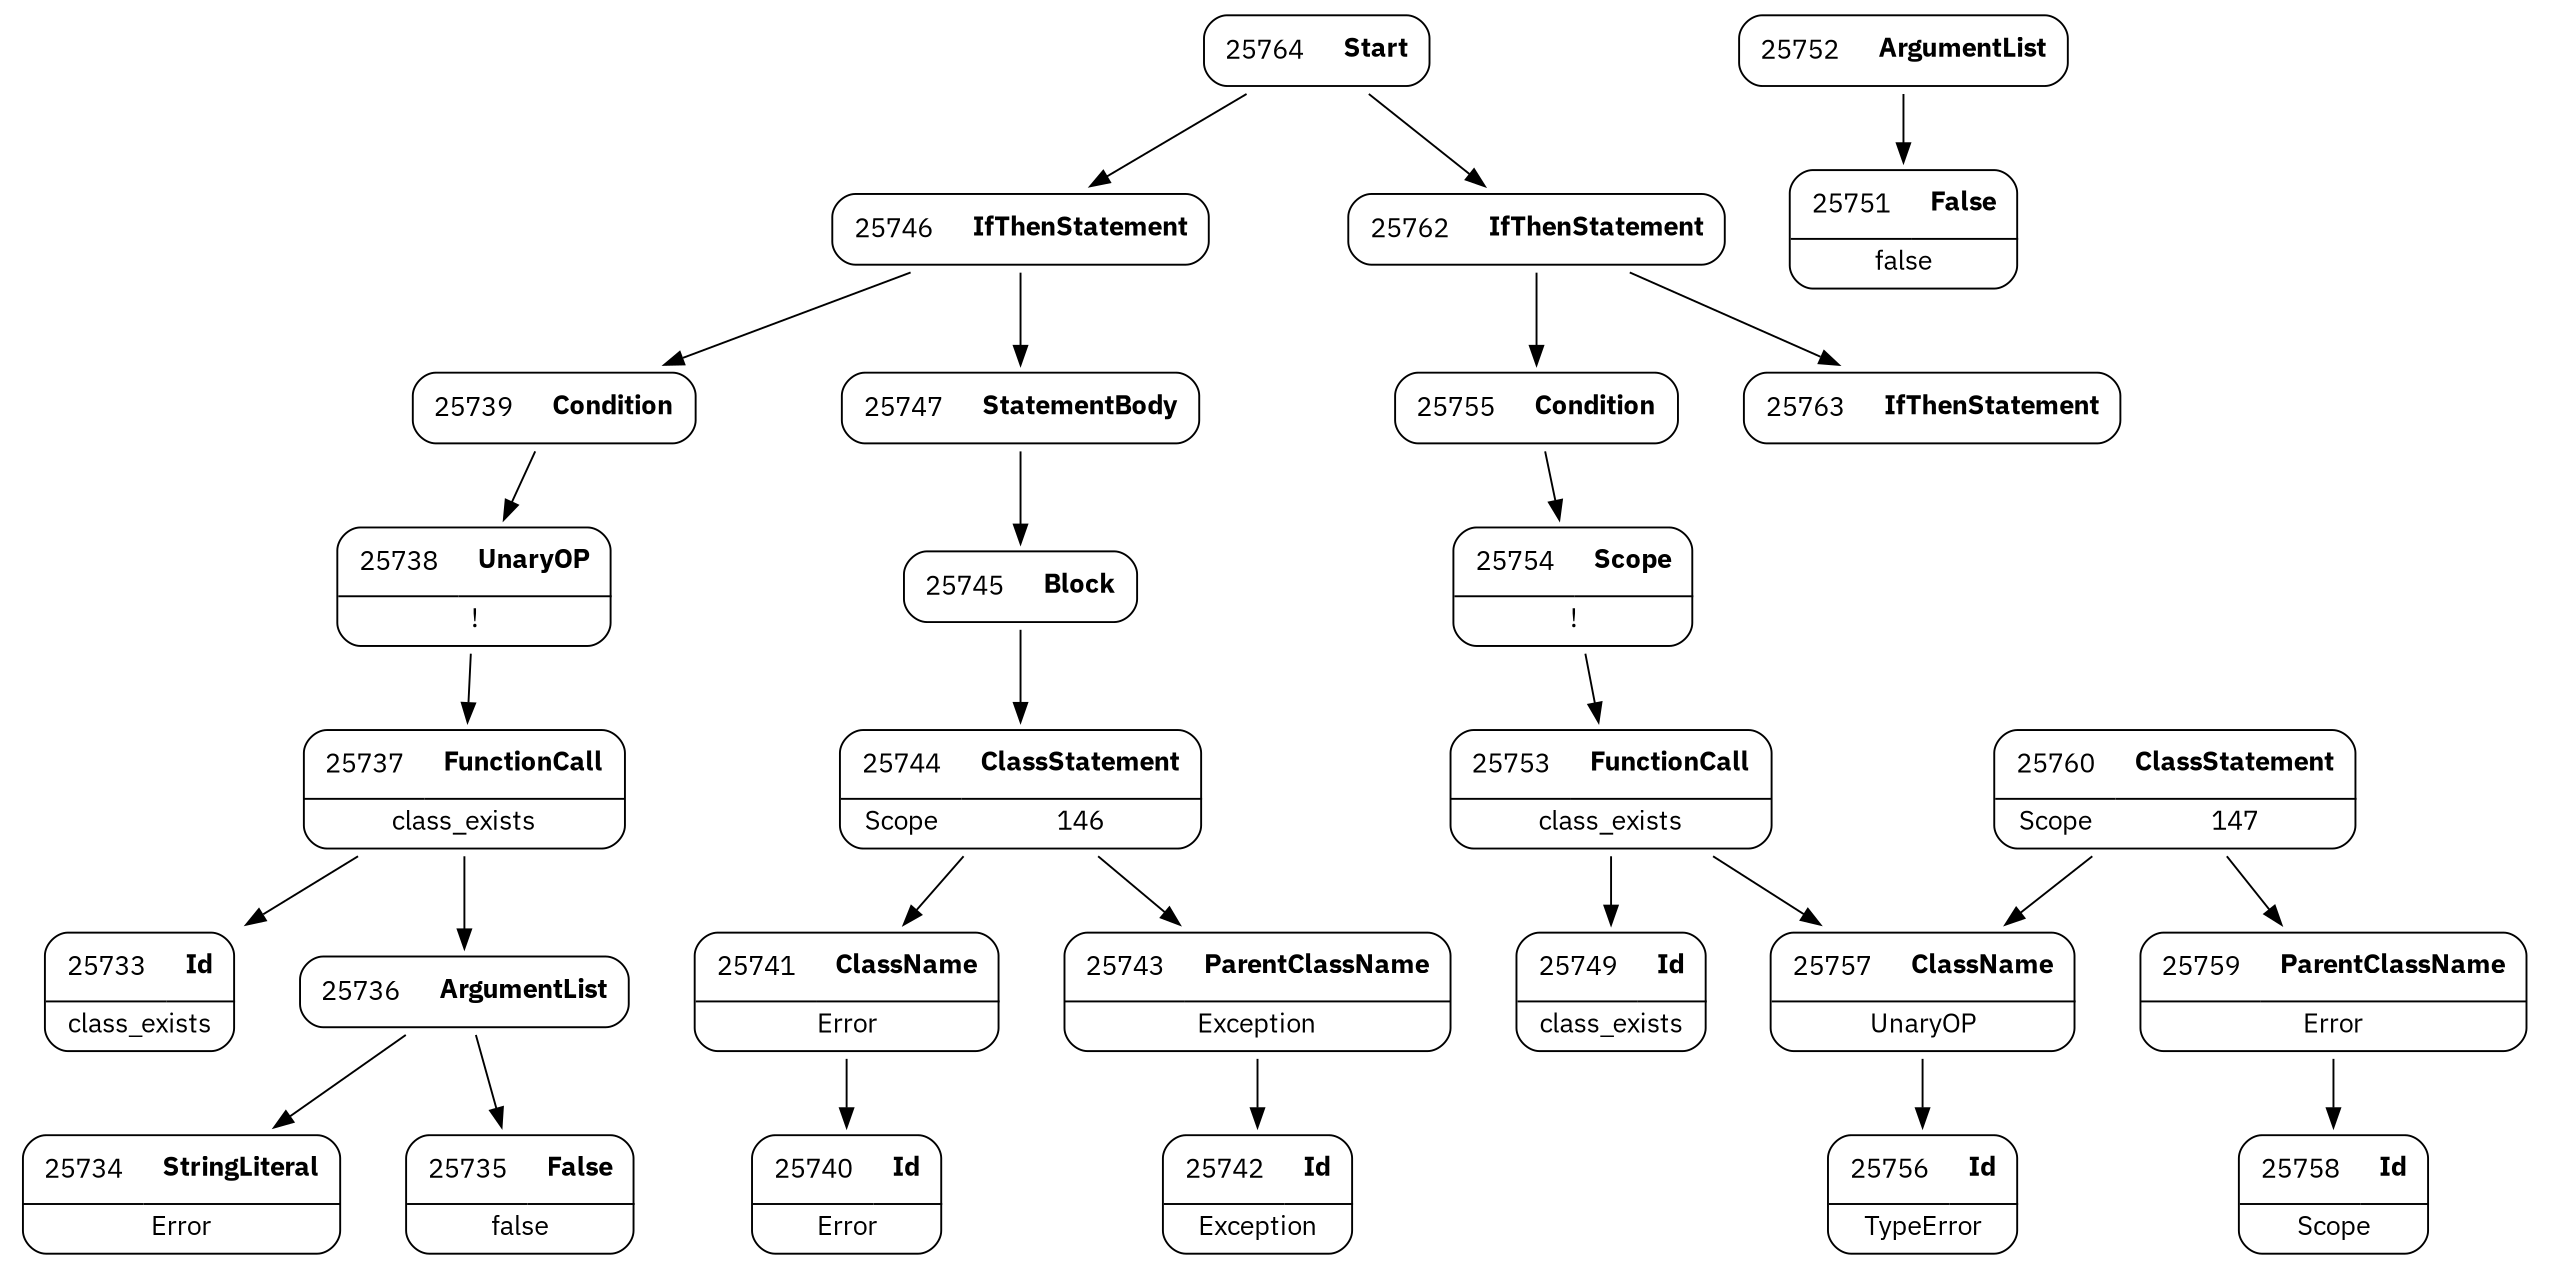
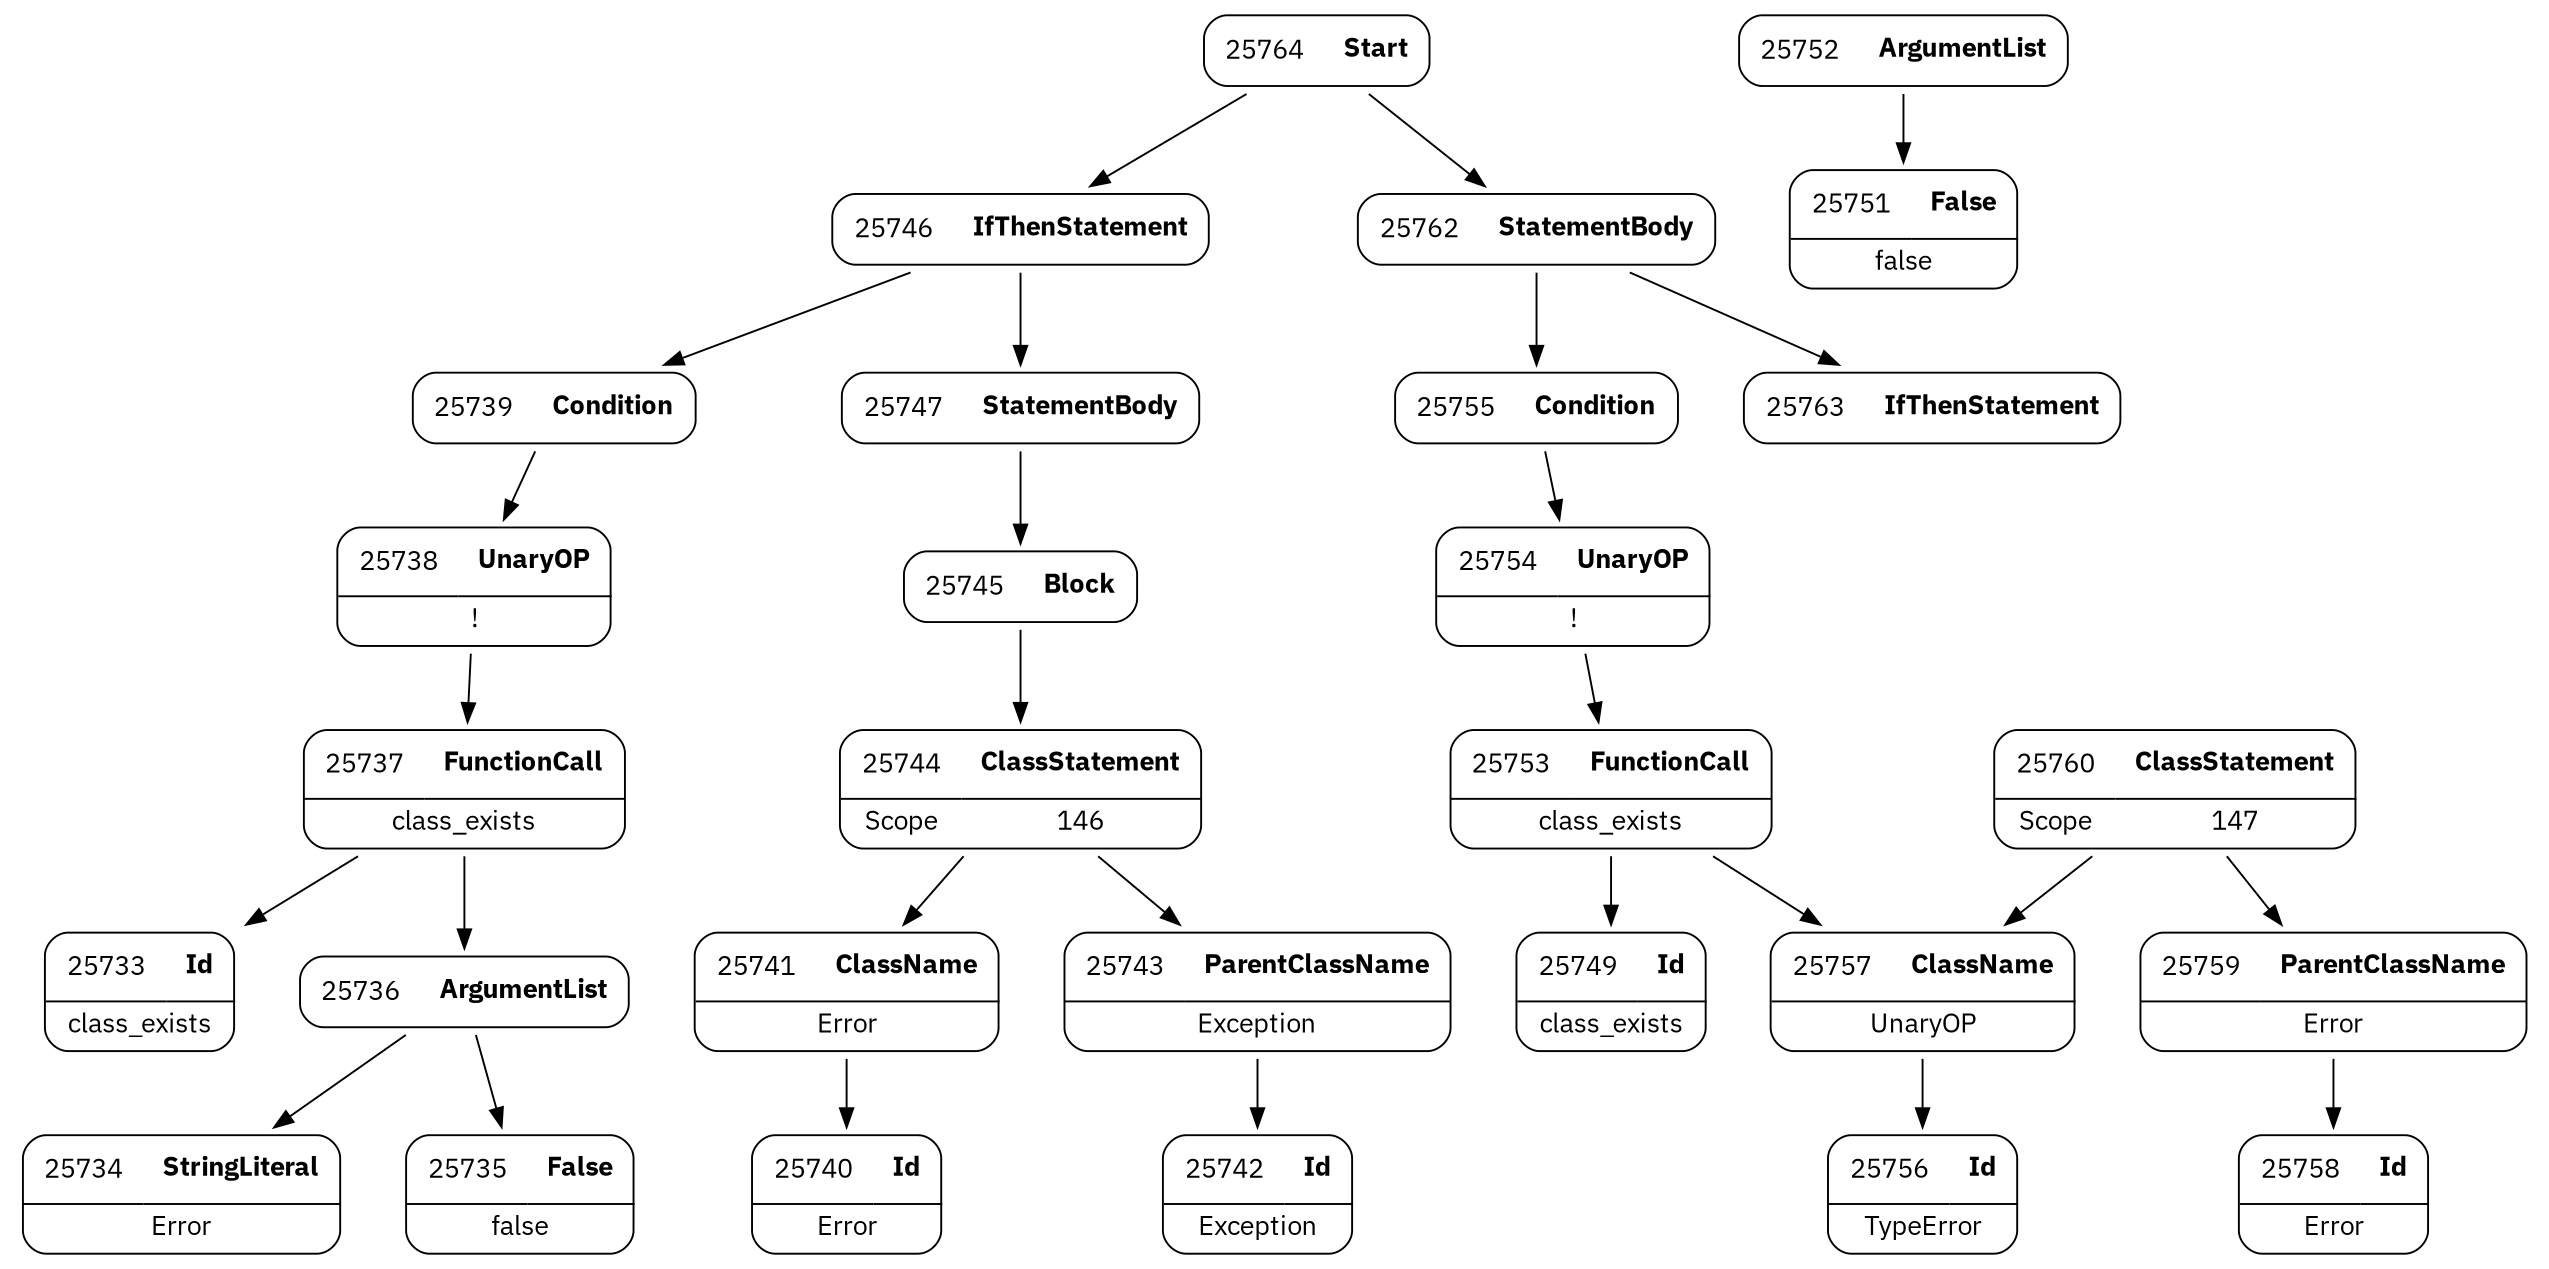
node "25762": text "IfThenStatement" -> "StatementBody"
node "25754": text "Scope" -> "UnaryOP"
node "25758": text "Scope" -> "Error"
